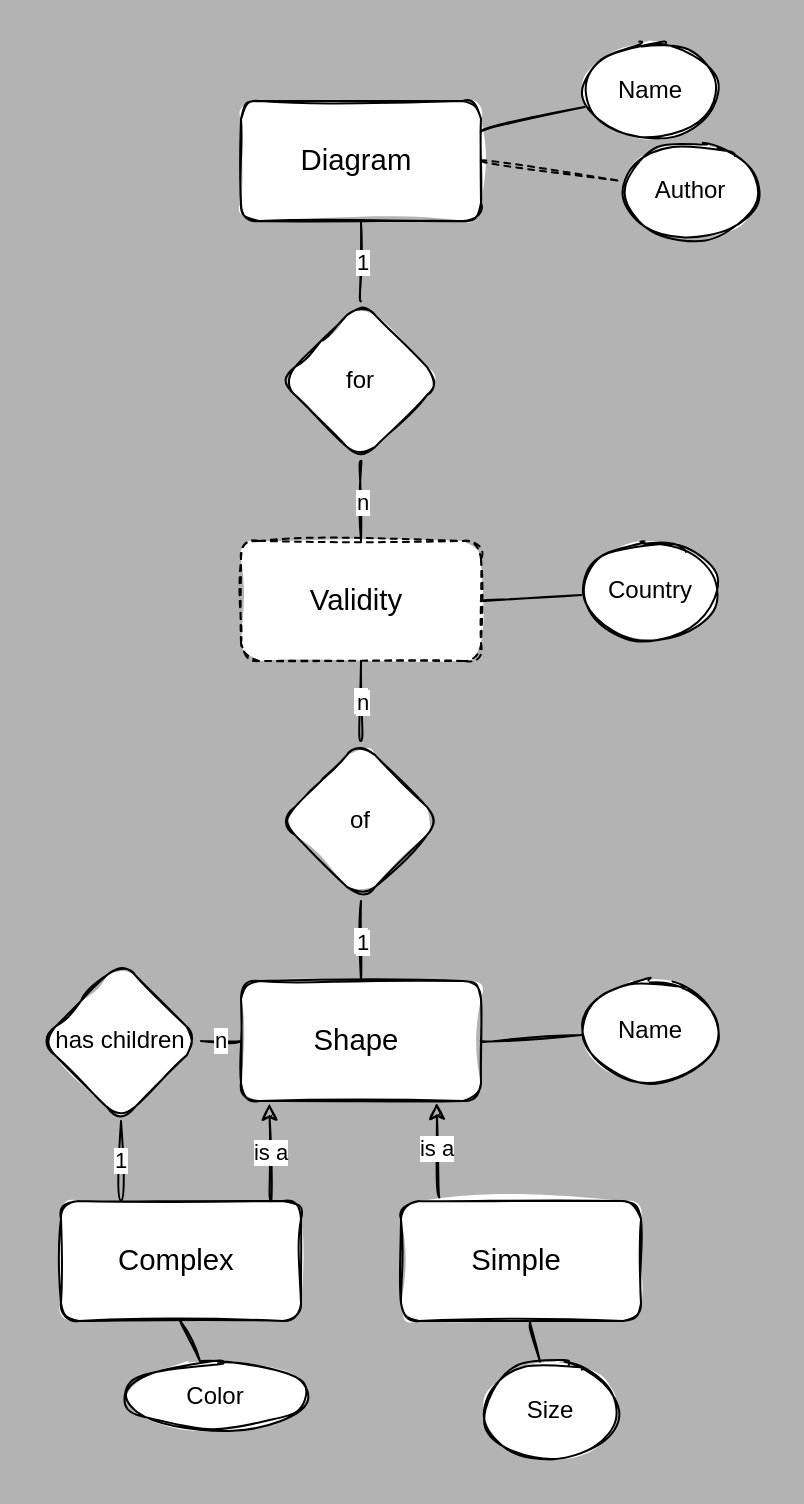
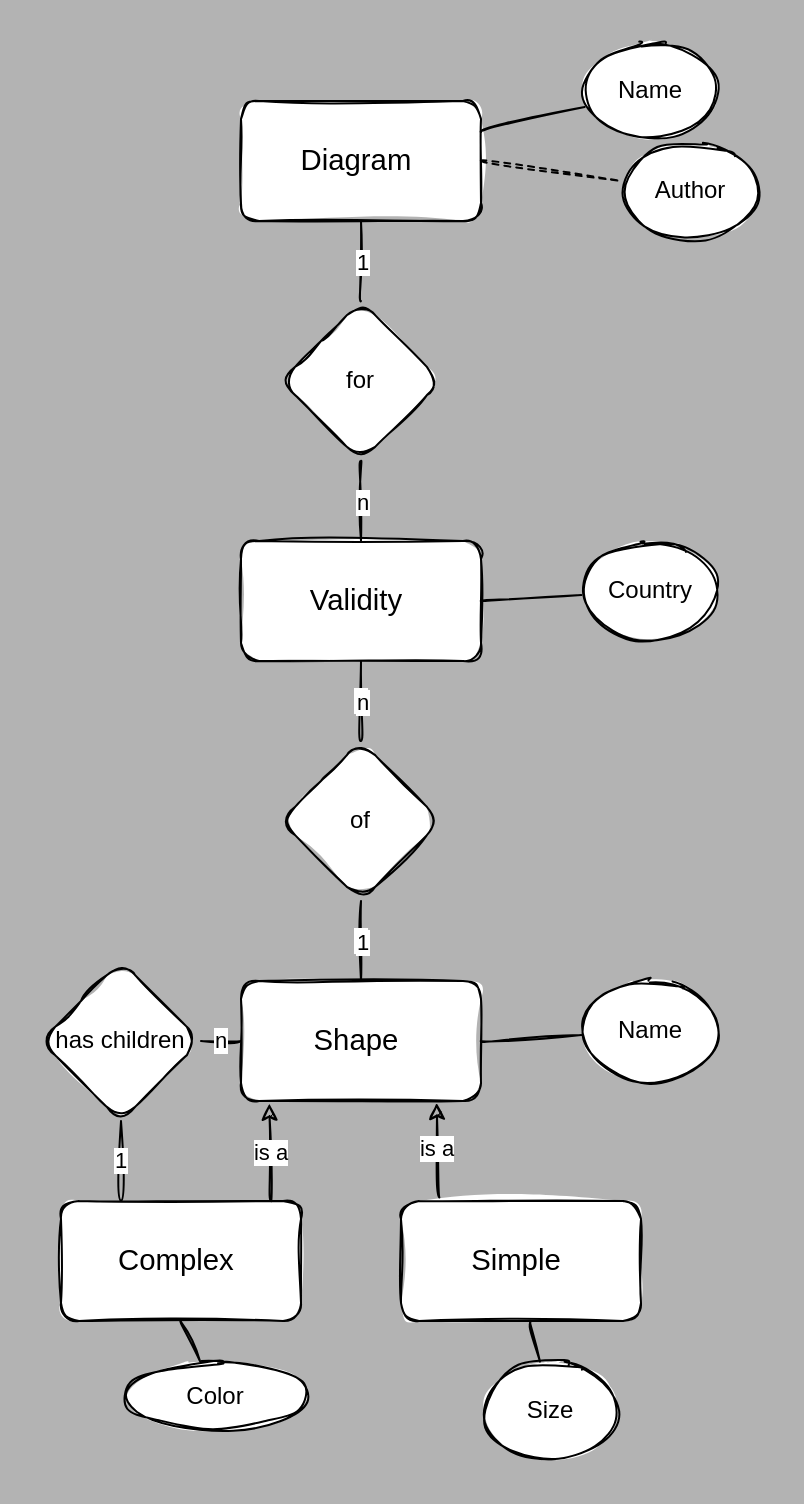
node "Validity": style dashed -> solid
